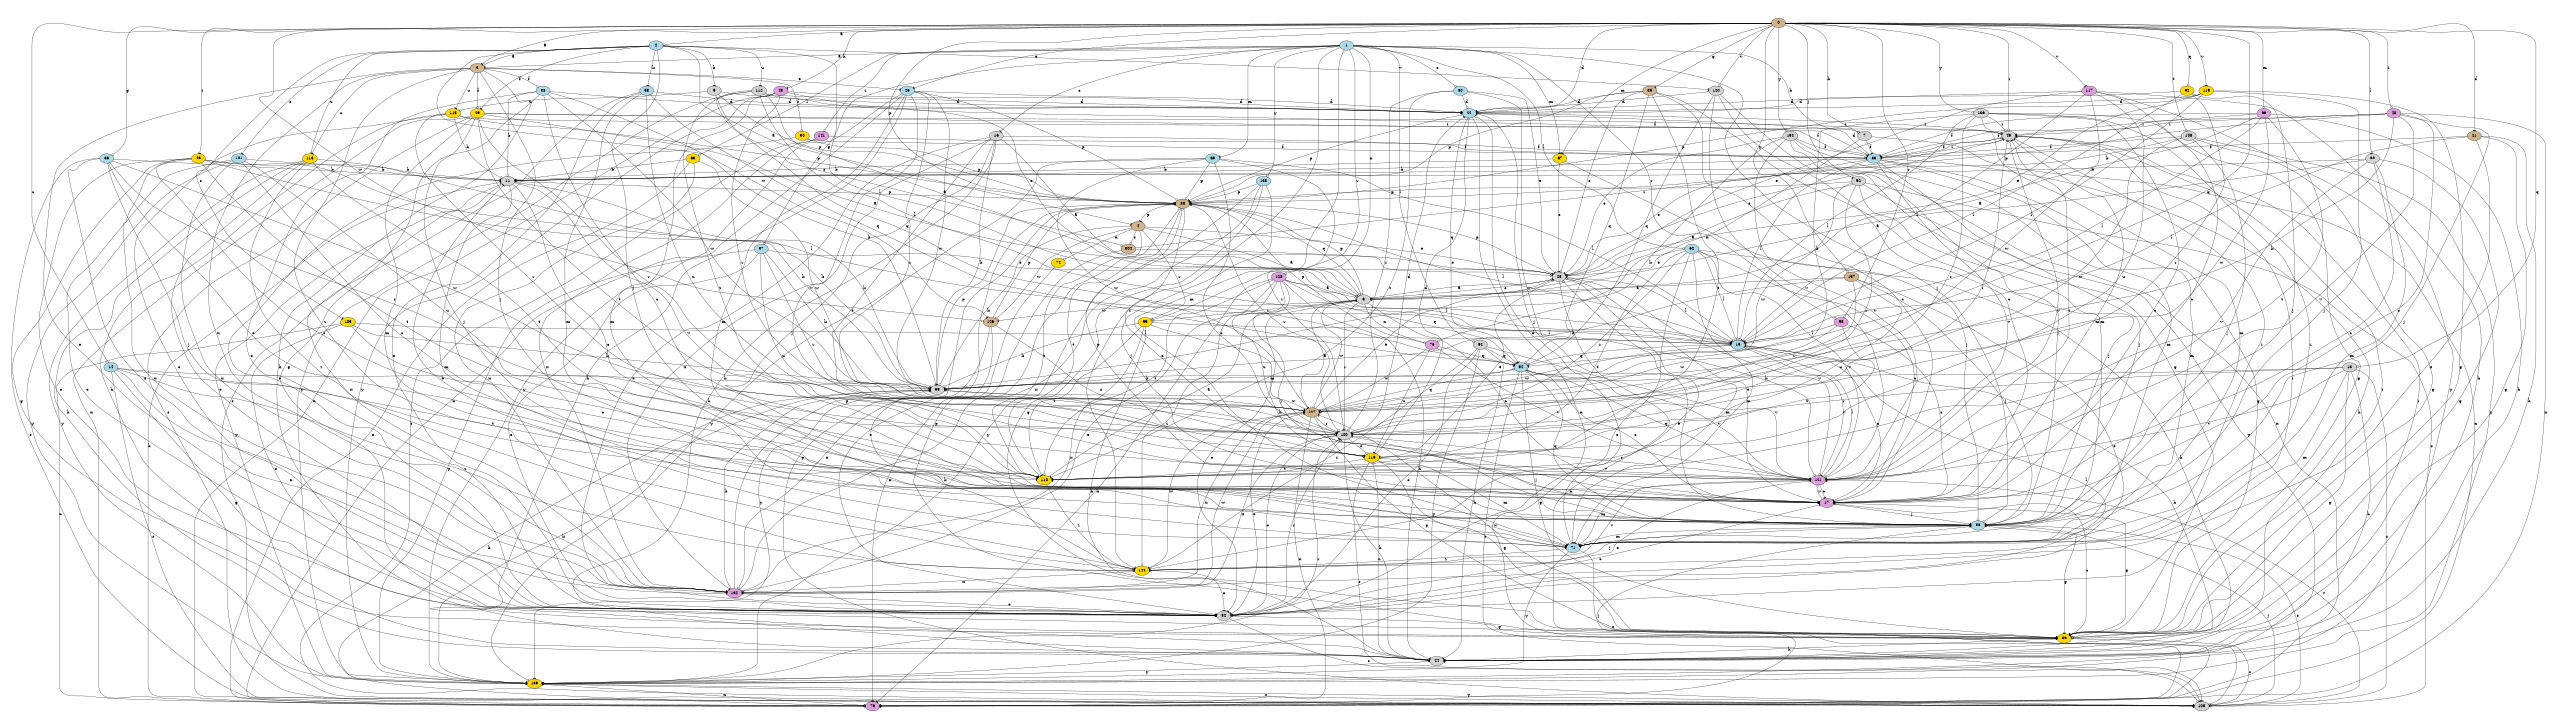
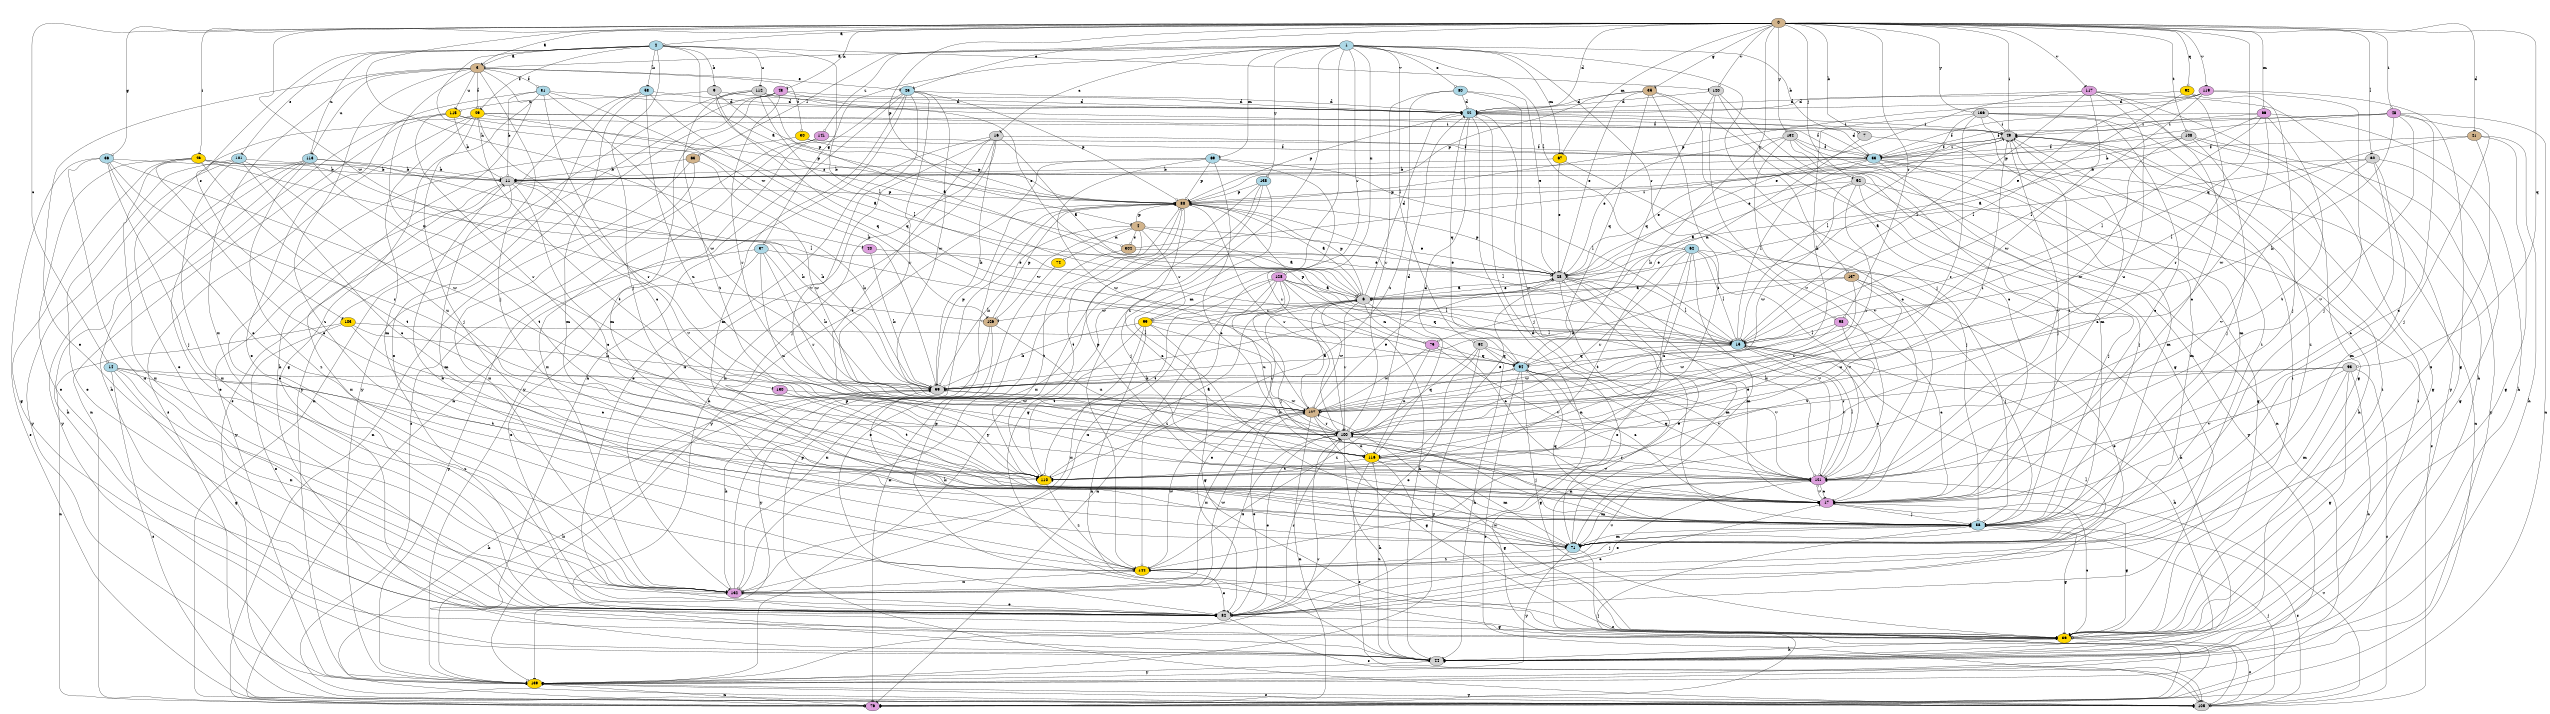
node "38": label "38" -> "31"
node "119": fillcolor gold -> plum
edge "7" -> "33": removed, label "f"
node "113": fillcolor gold -> lightblue
node "63": fillcolor gold -> tan
edge "6" -> "22": added, label "d"
edge "88" -> "4": reversed
node "40": added
edge "88" -> "6": label "q" -> "a"
edge "49" -> "17": label "m" -> "c"
edge "33" -> "121": removed, label "v"
edge "62" -> "17": now "62" -> "116"
node "13": label "13" -> "93"
edge "99" -> "100": label "m" -> "r"
node "130": added
edge "99" -> "39": added, label "g"
edge "76" -> "11": now "113" -> "11"
